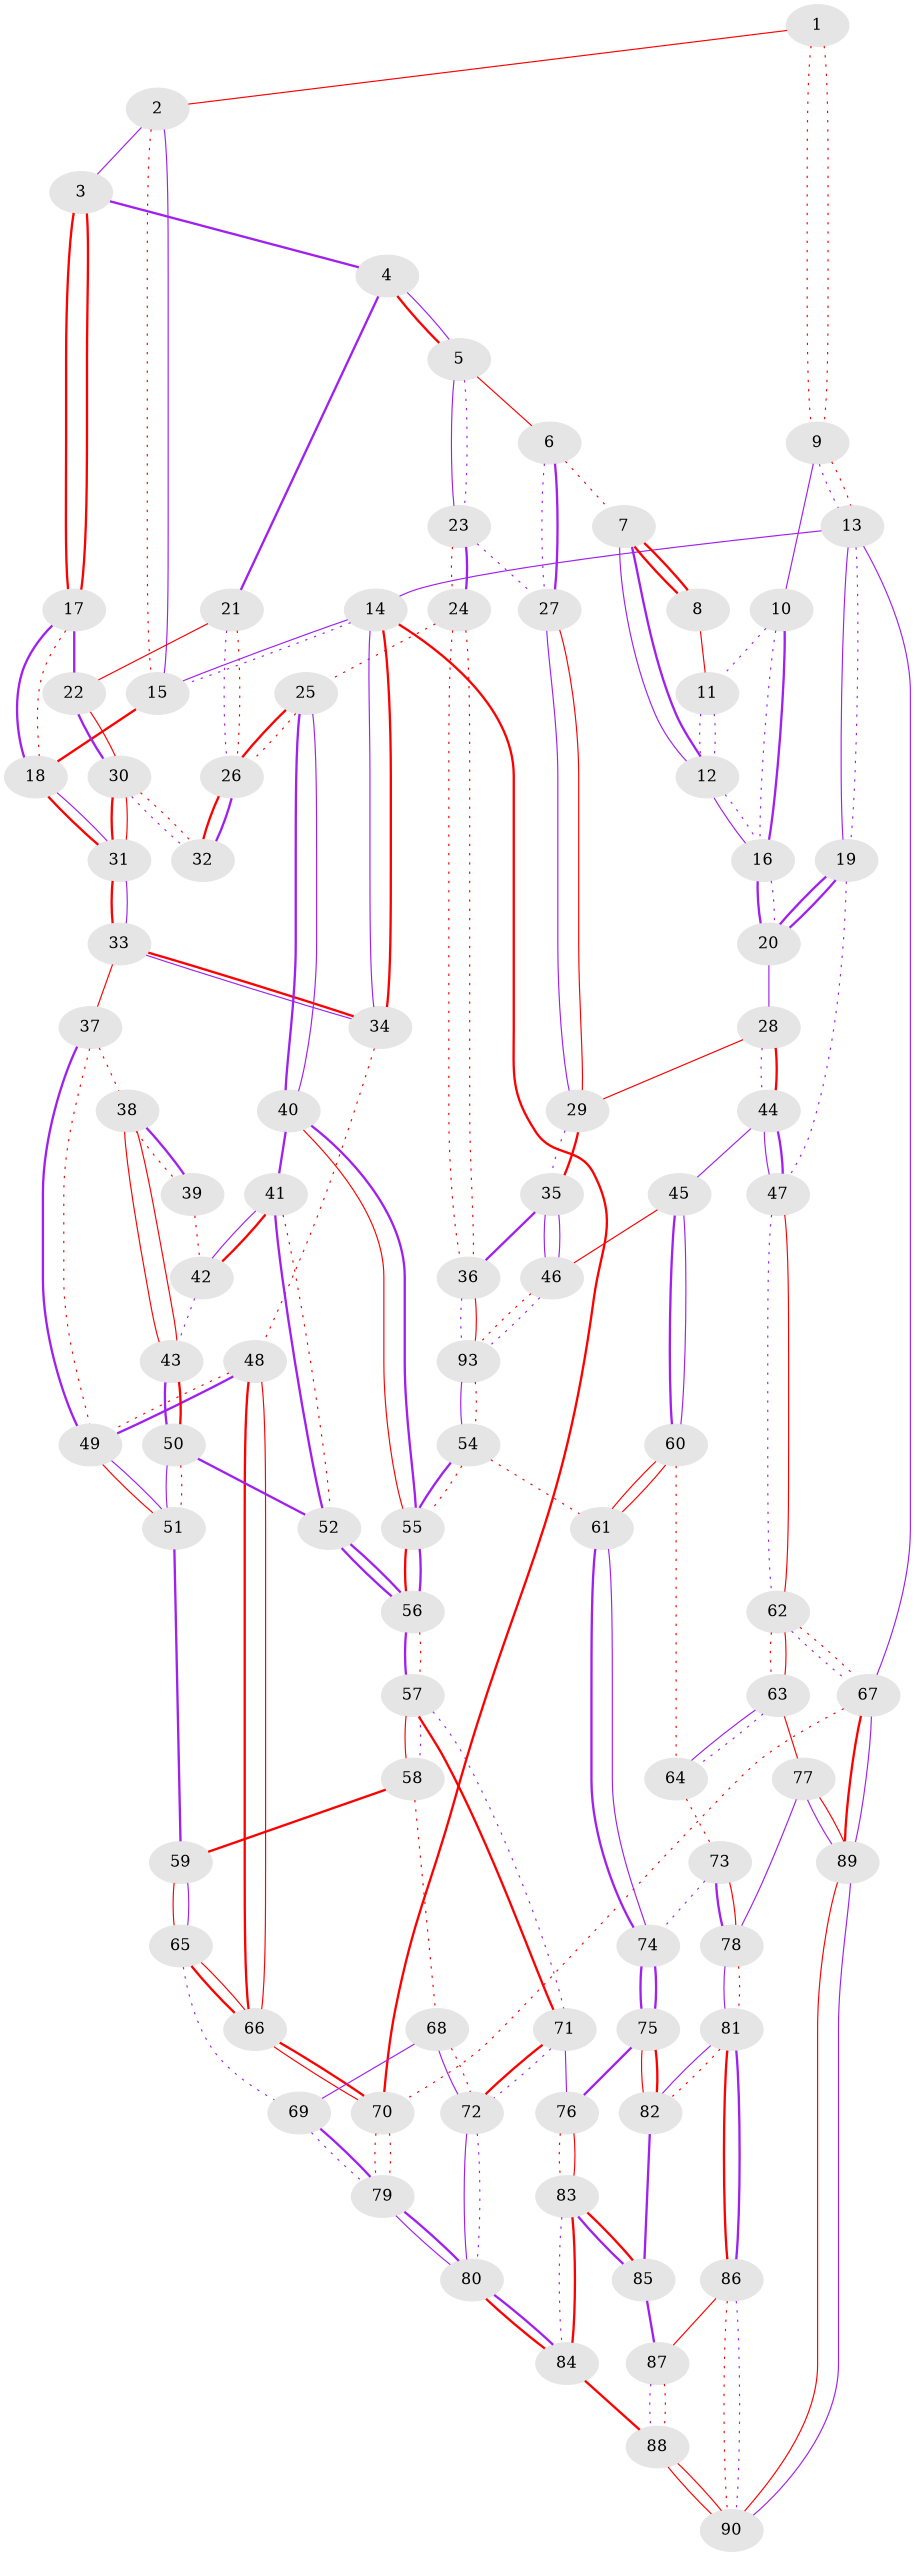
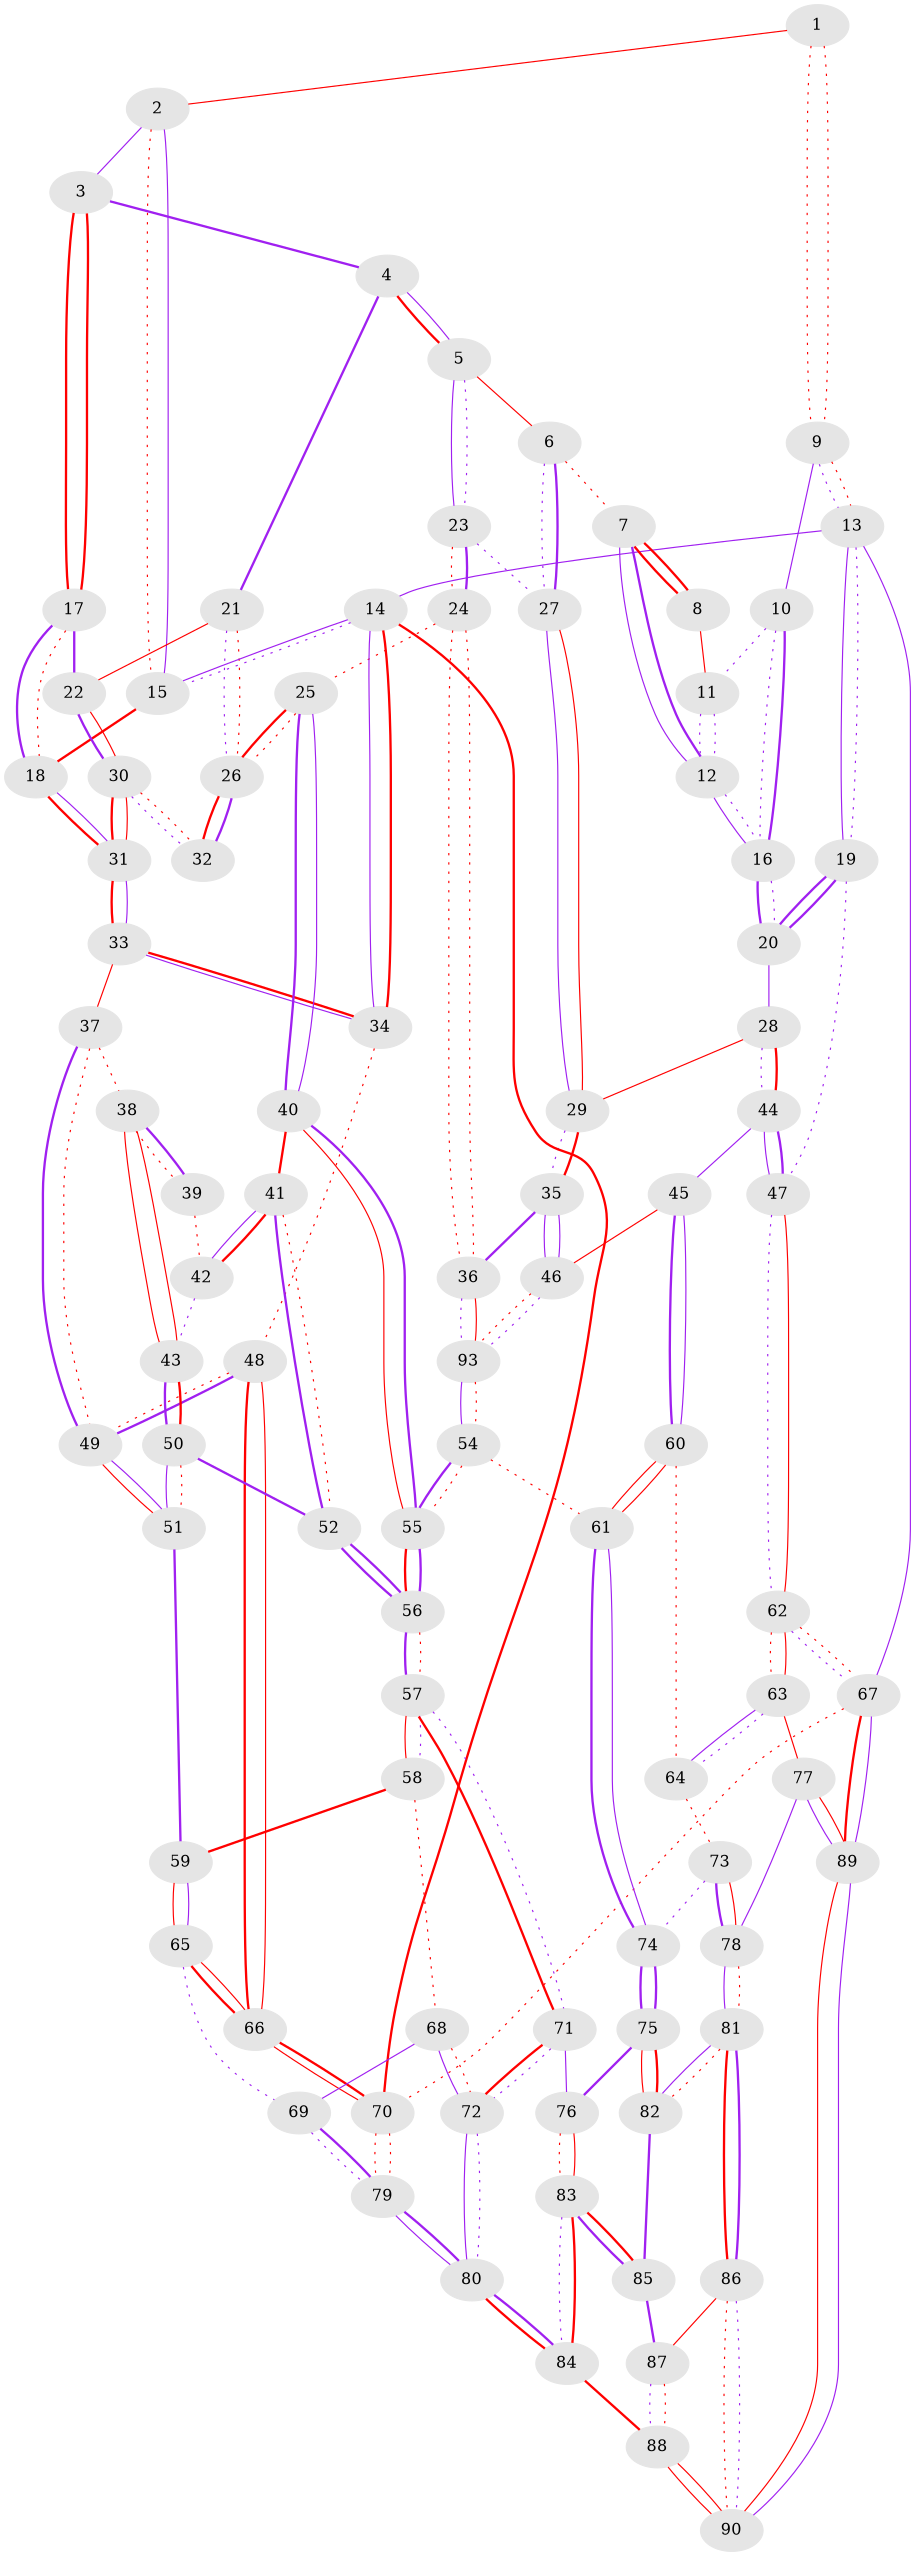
edge "40" -- "41": color purple -> red
